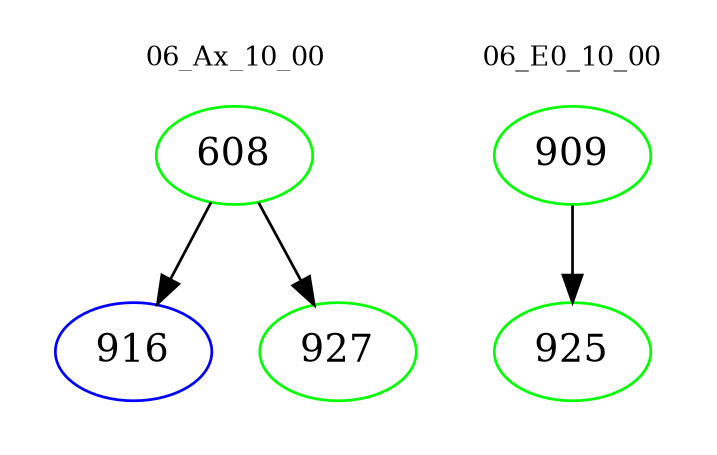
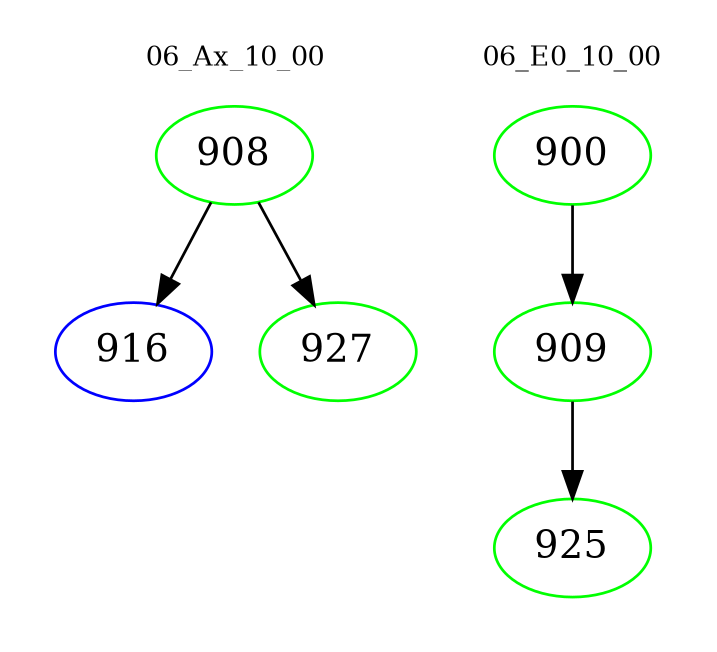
node "608": label "608" -> "908"
node "900": added
